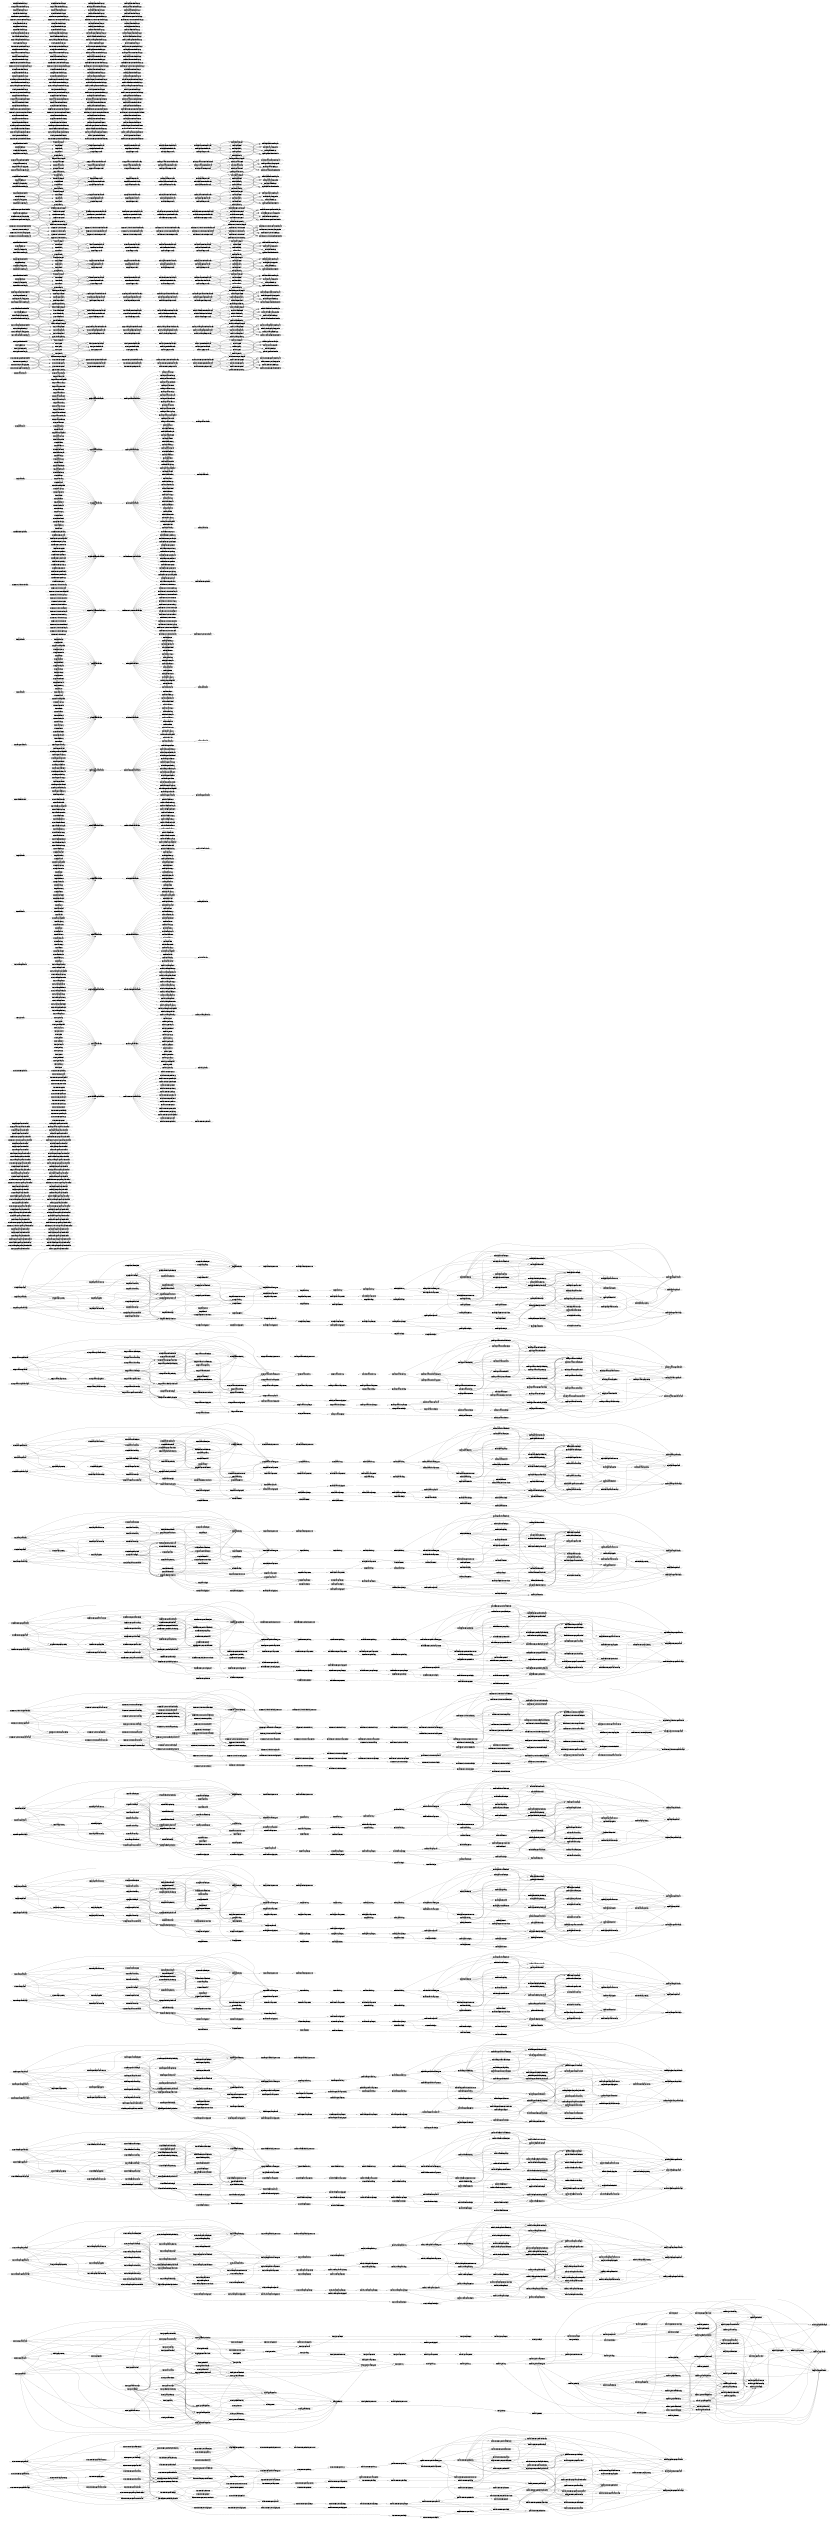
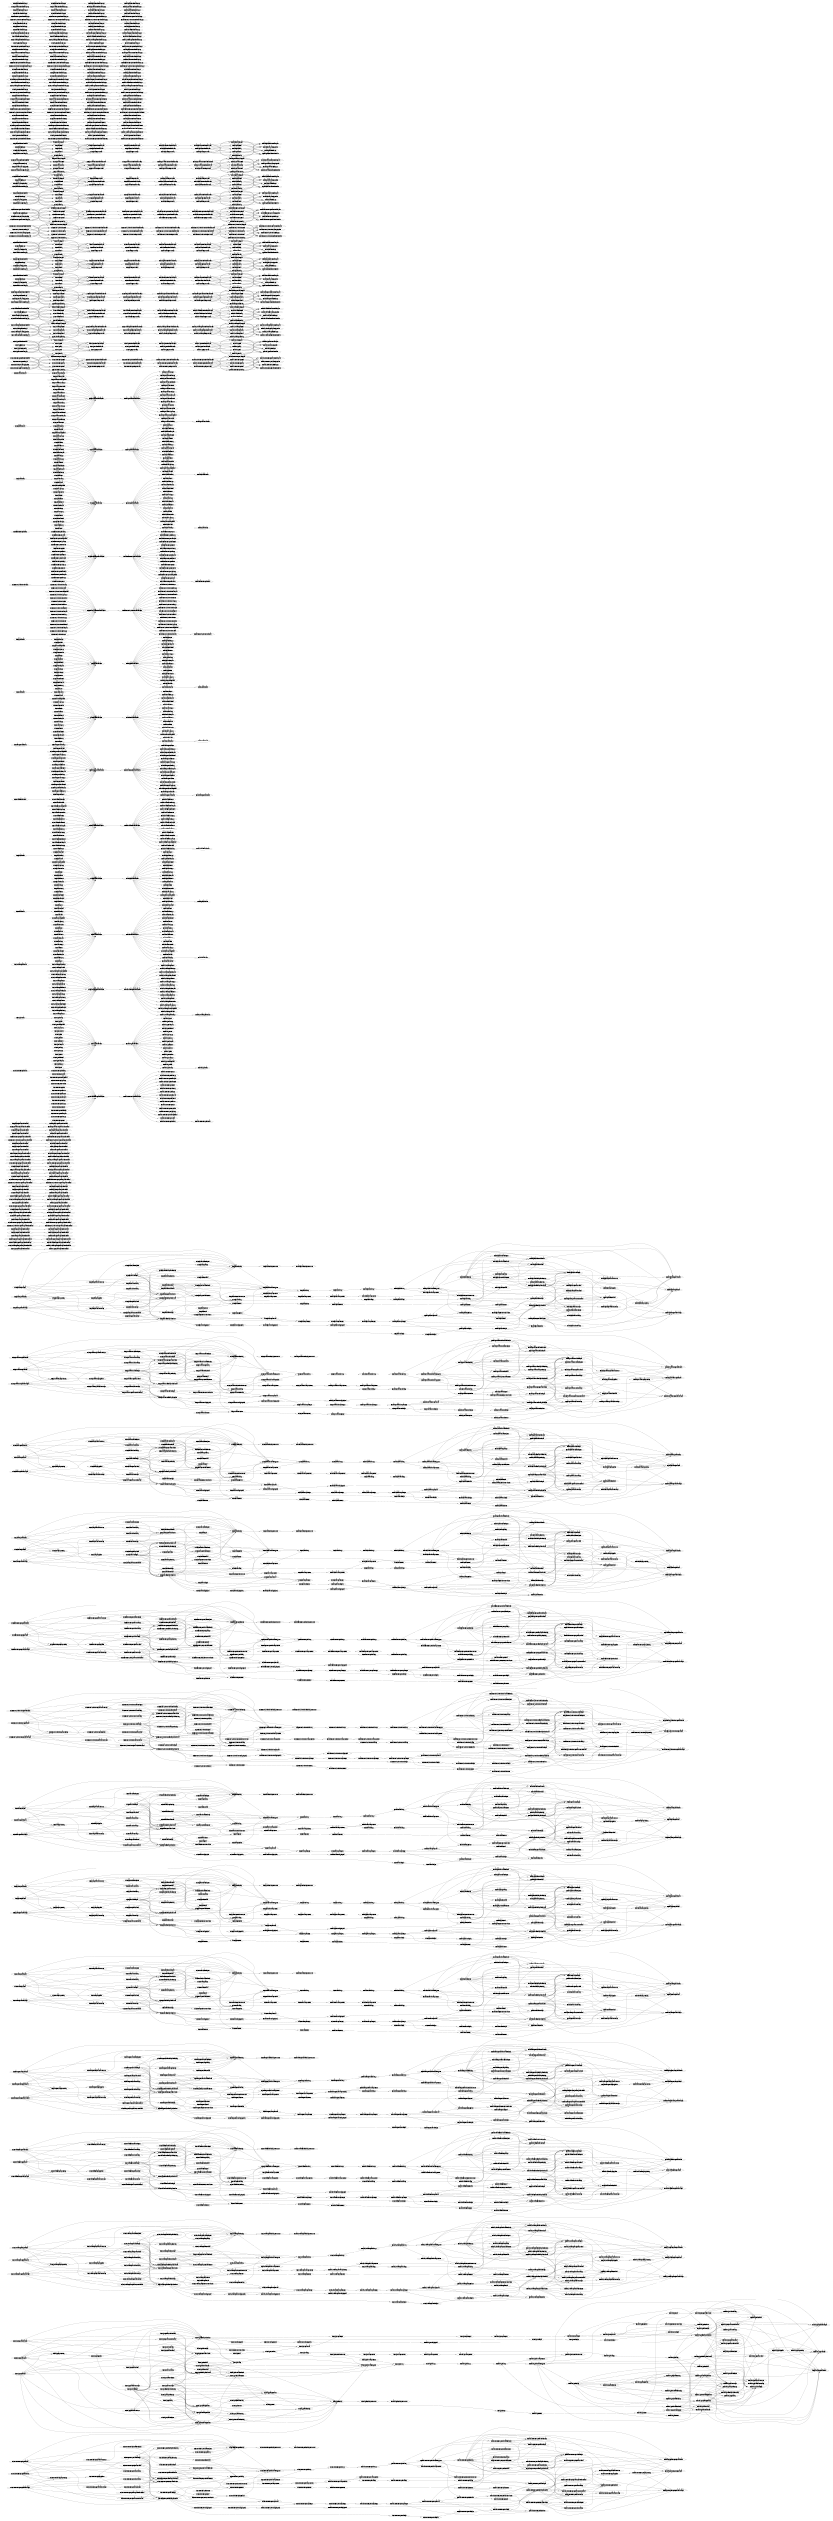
node "Demand_Middle_Forest_industrial_processes": label "Demand_Middle_Forest_industrial_processes" -> "Demand_Middle_East_industrial_processes"
